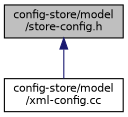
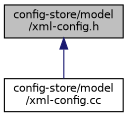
node "config-store/model /store-config.h": label "config-store/model /store-config.h" -> "config-store/model /xml-config.h"
